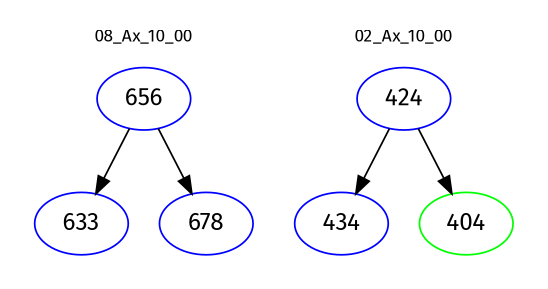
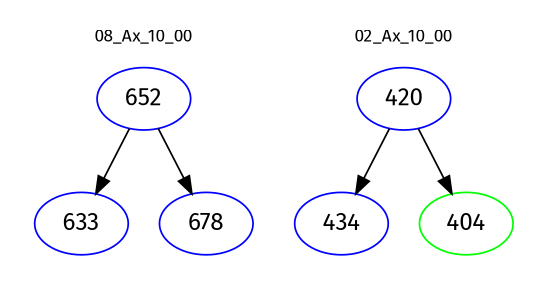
node "656": label "656" -> "652"
node "424": label "424" -> "420"
